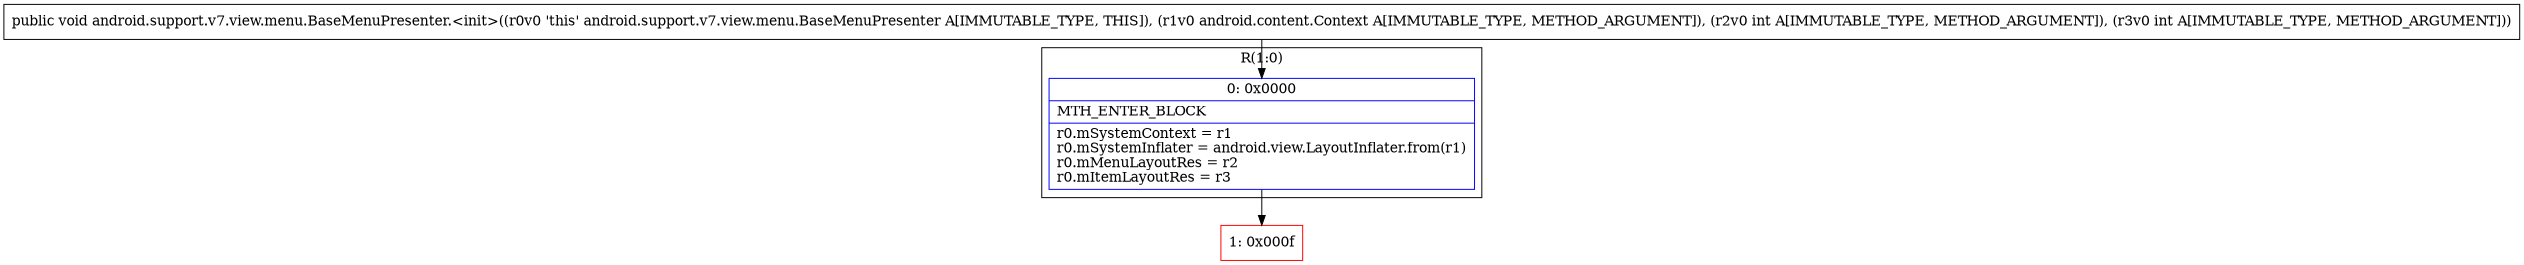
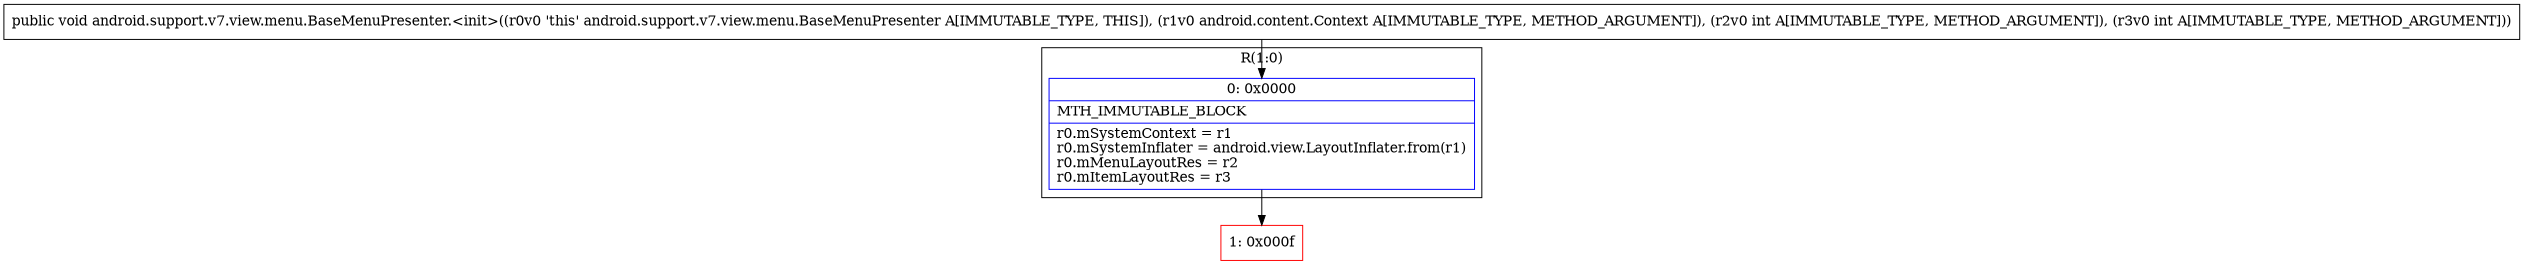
node "0: 0x0000": text "MTH_ENTER_BLOCK" -> "MTH_IMMUTABLE_BLOCK"
